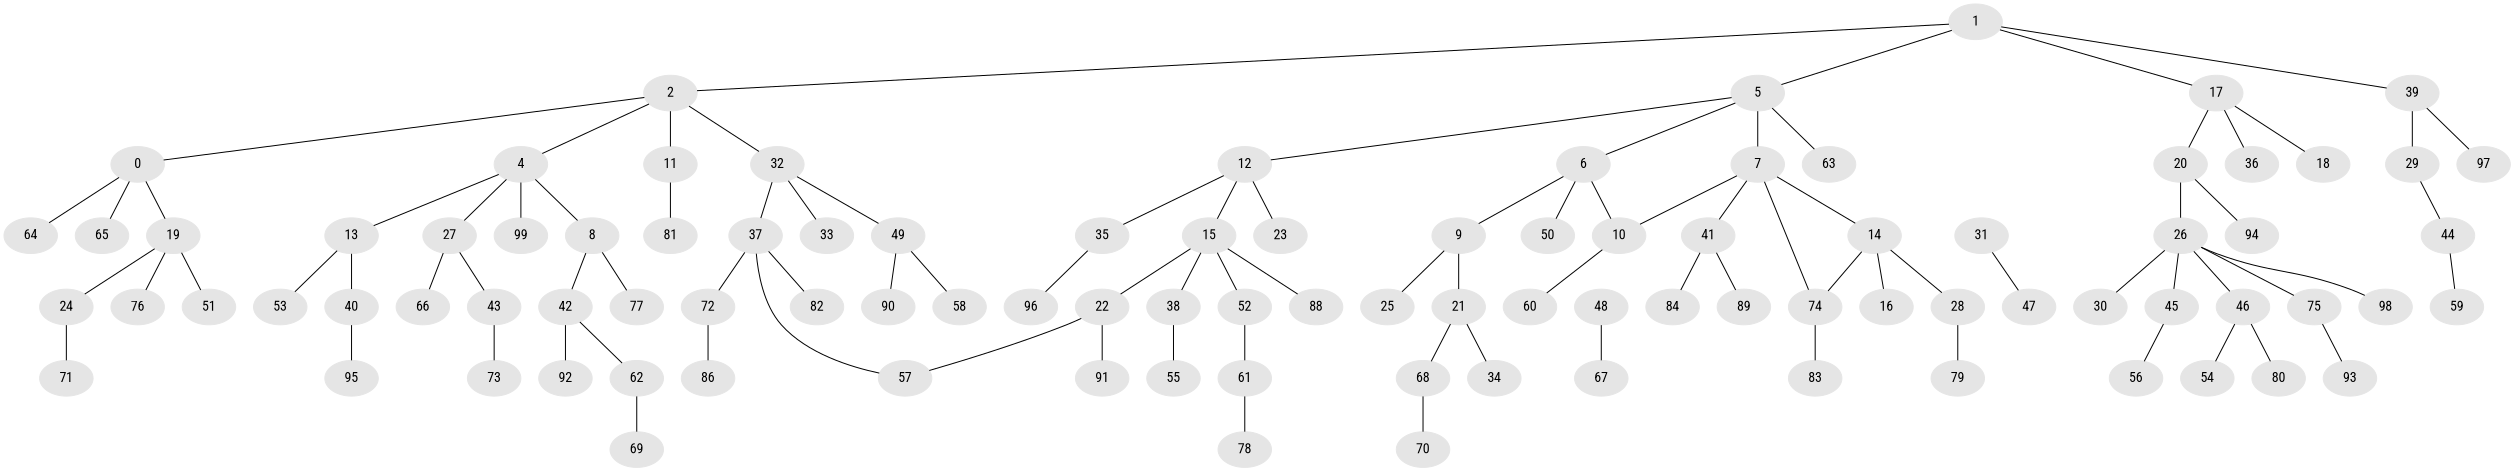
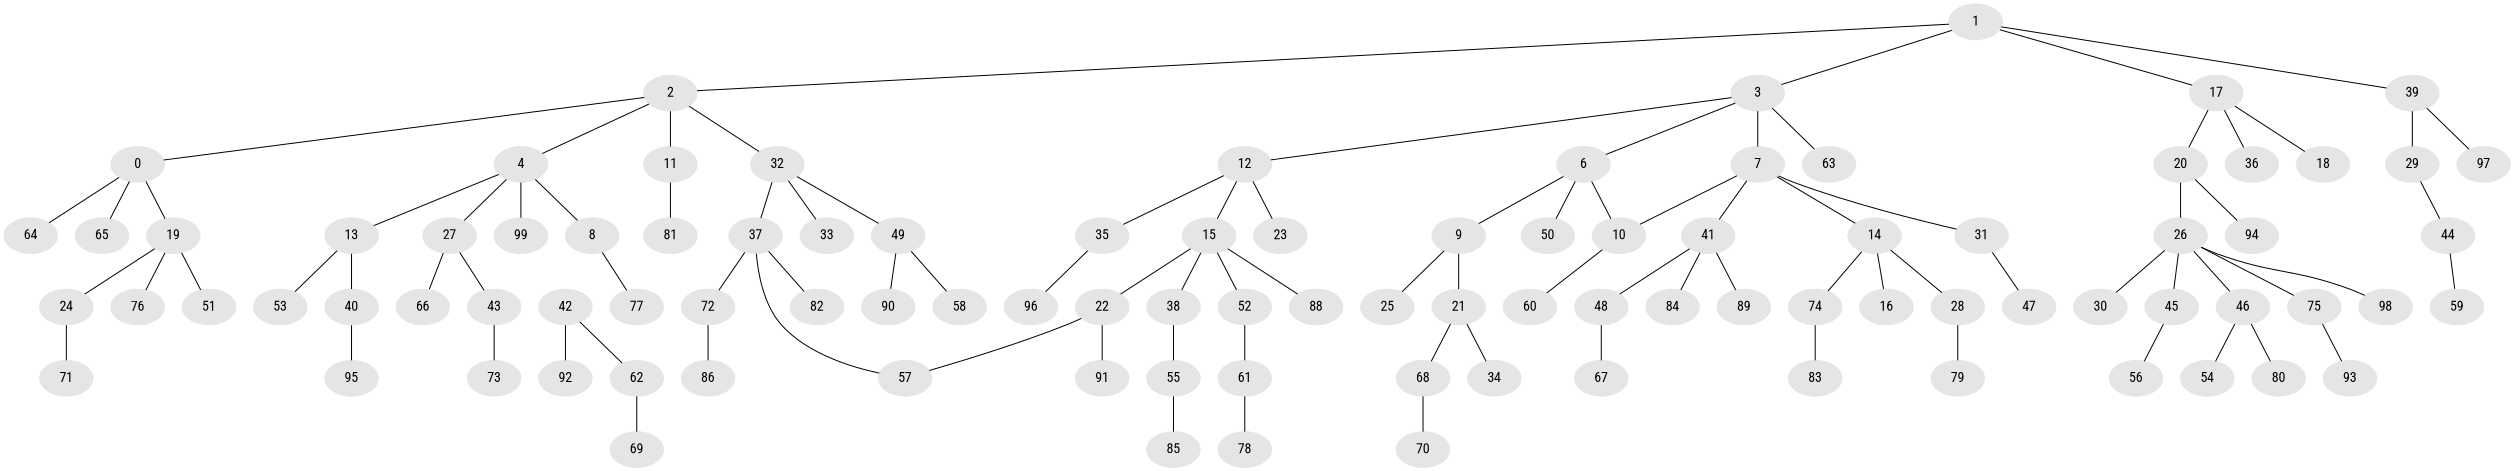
node "5": label "5" -> "3"
edge "7" -- "74": now "7" -- "31"
edge "8" -- "42": removed
edge "41" -- "48": added
node "85": added
